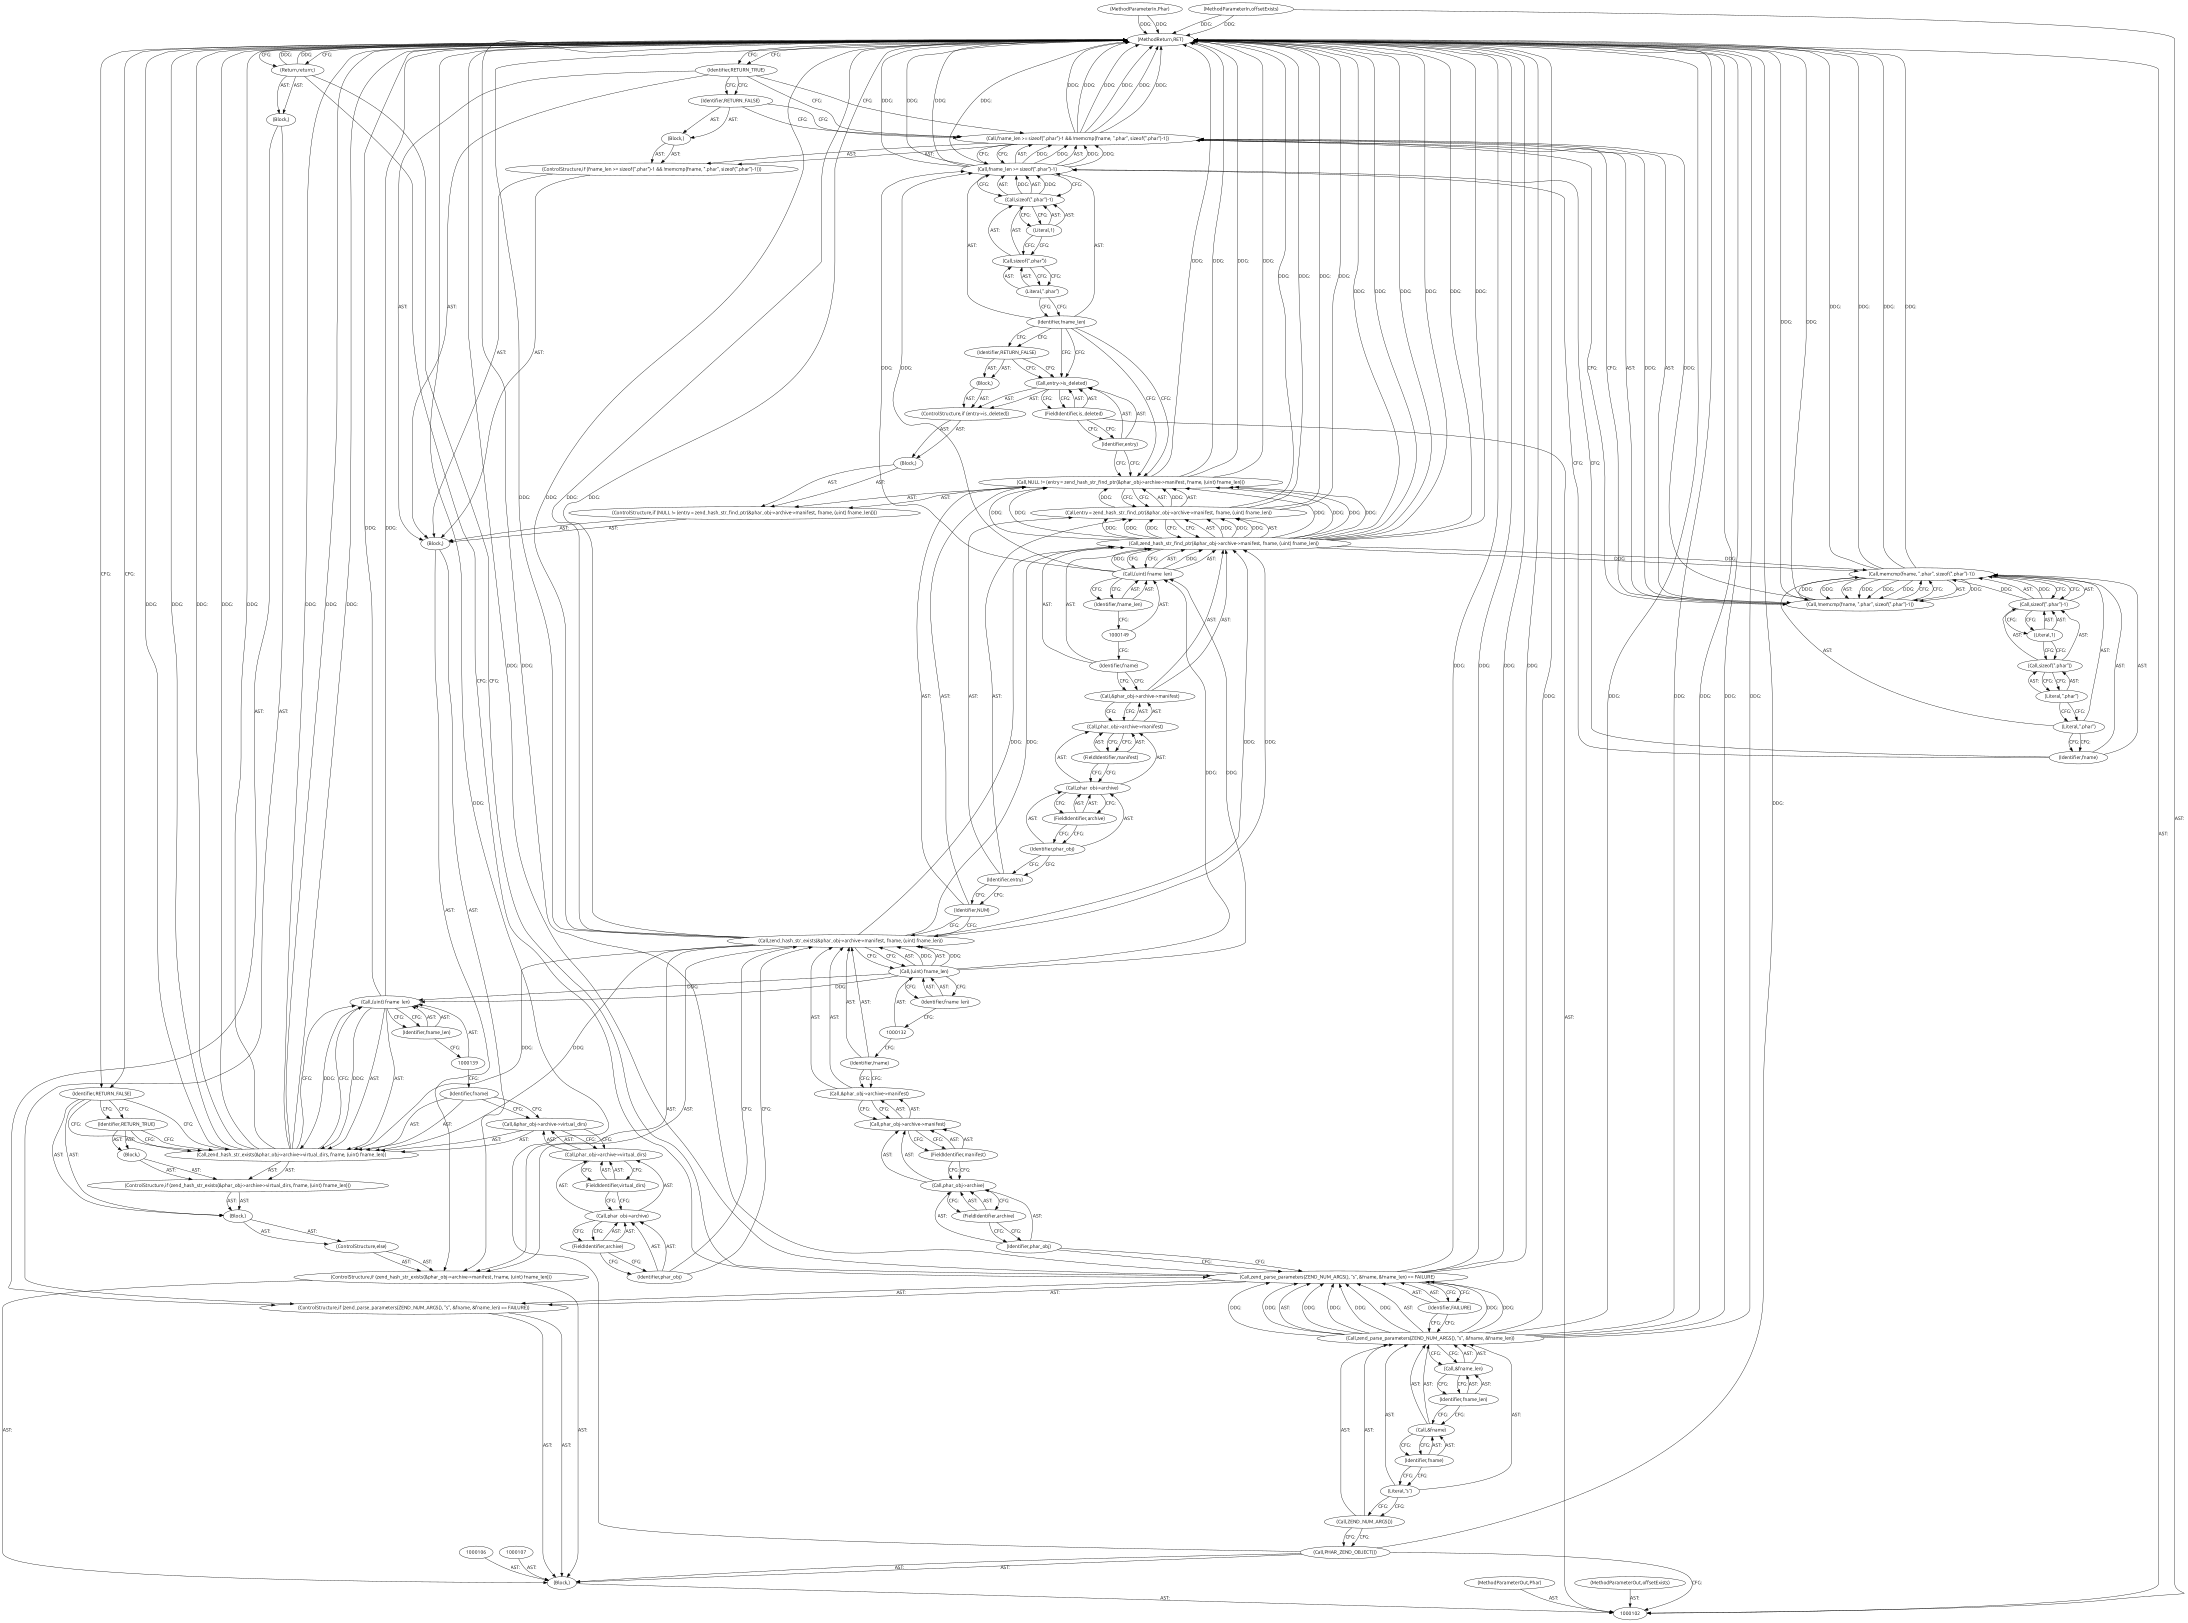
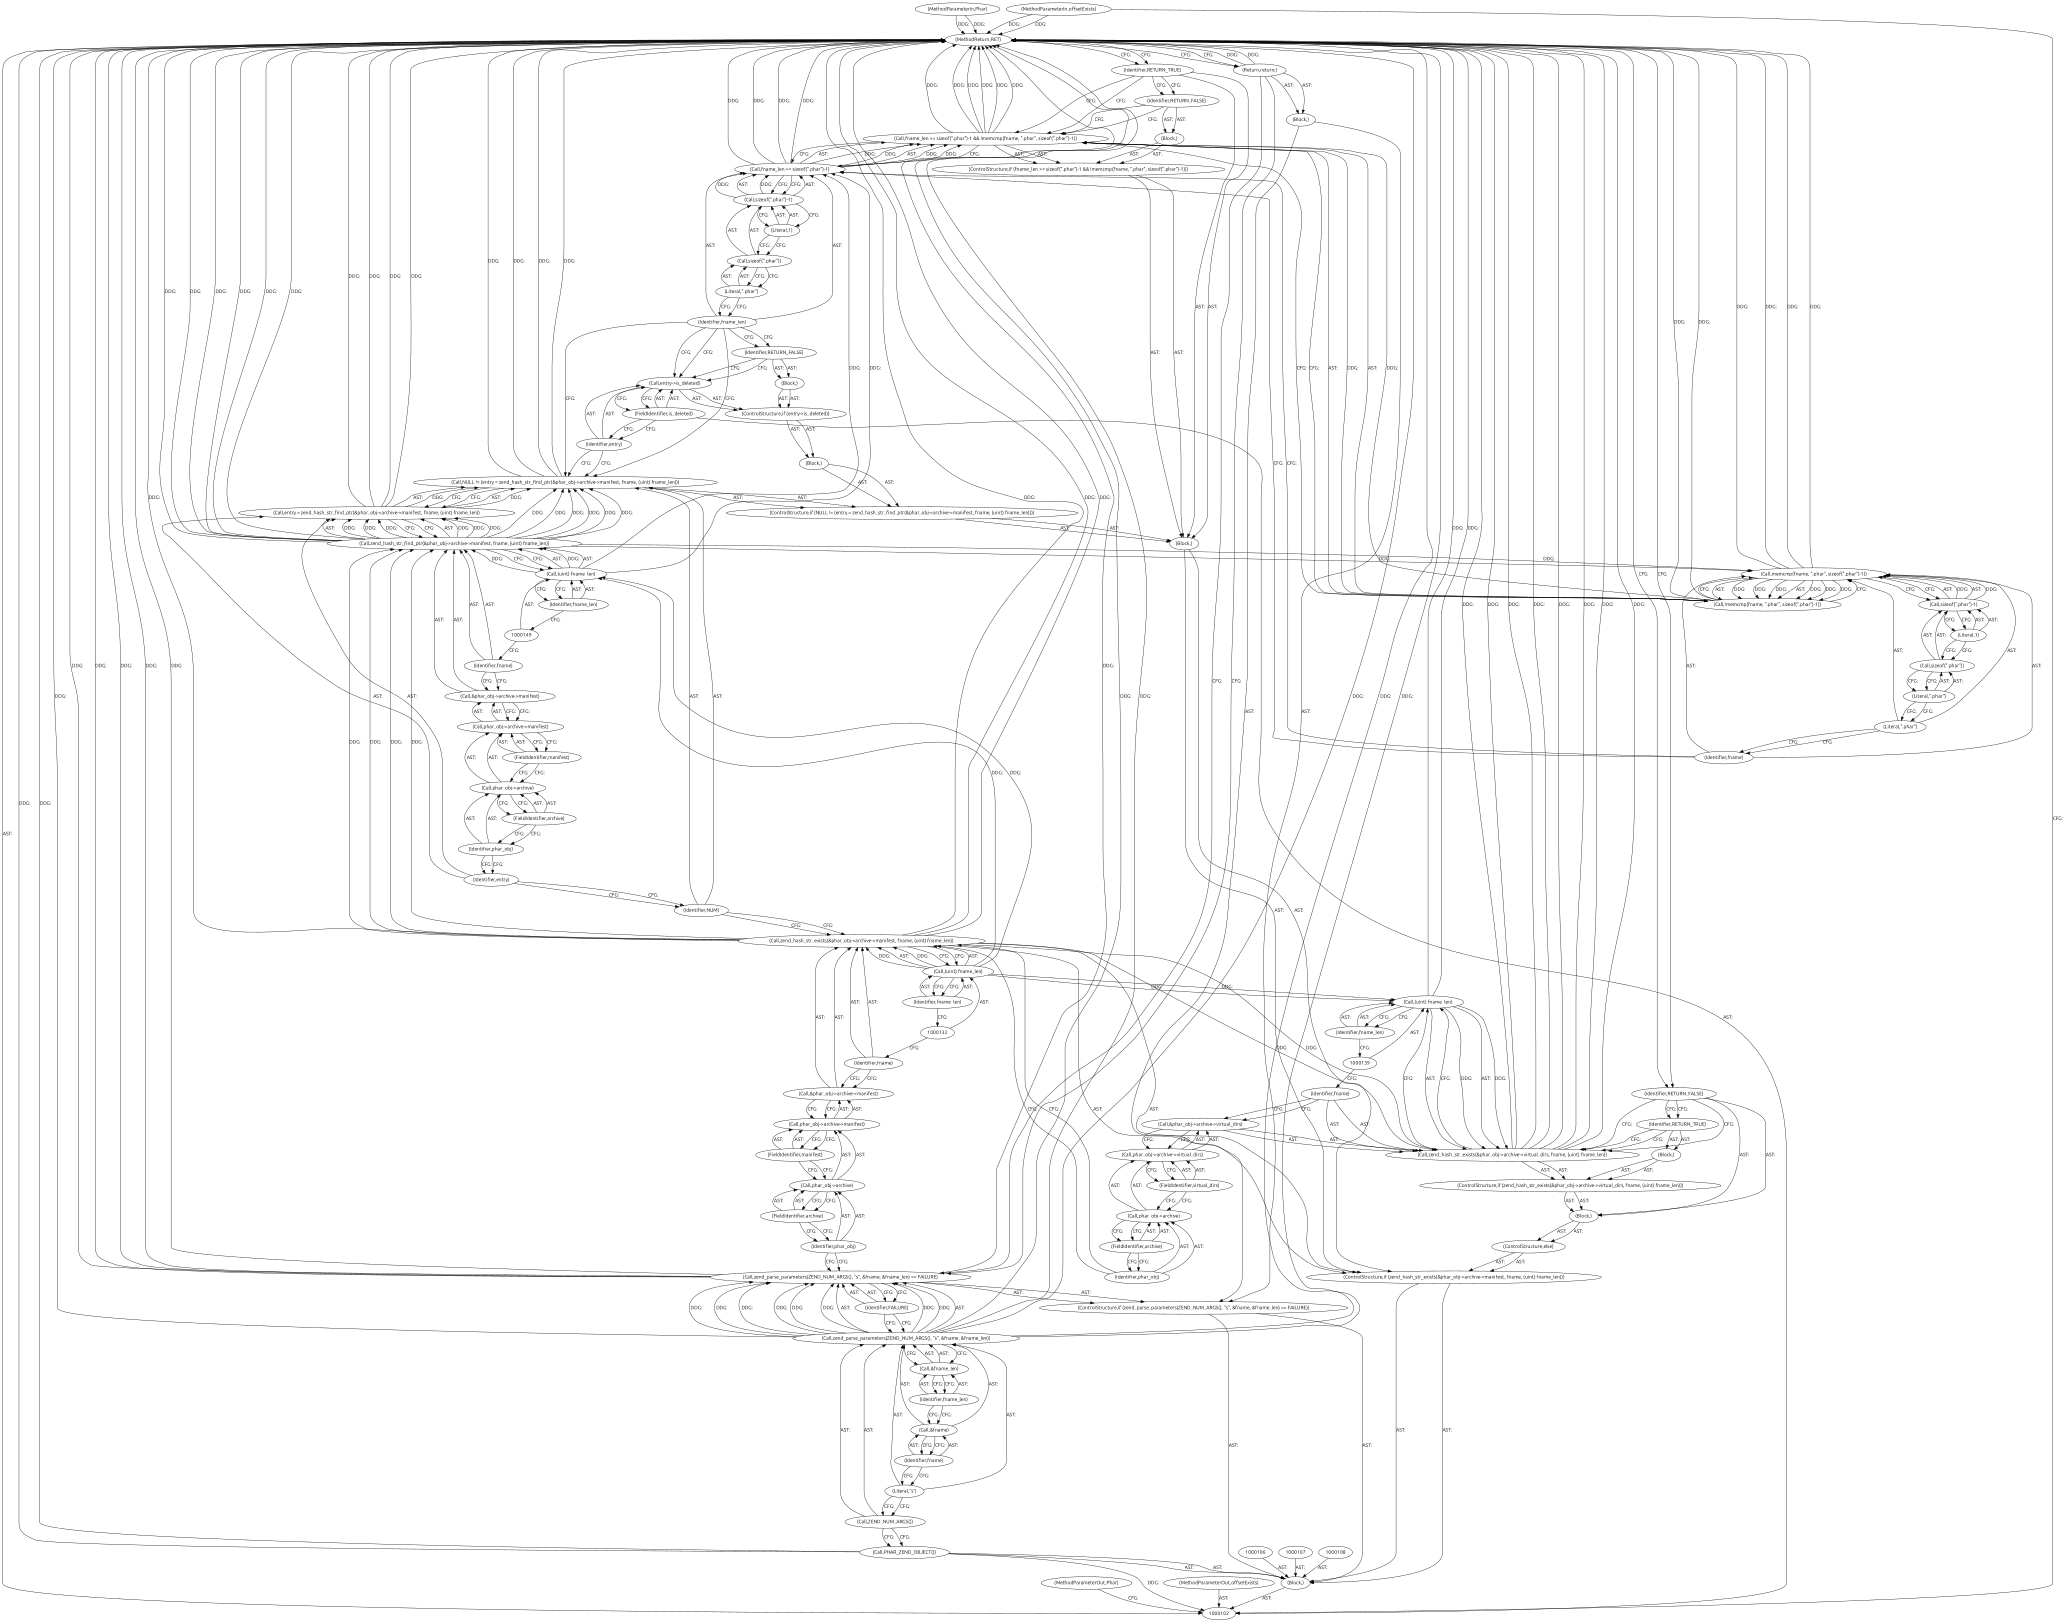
edge "(MethodParameterIn,offsetExists)" -> "1000102": label "AST: " -> "CFG: "
node "1000108": added
edge "(Call,PHAR_ZEND_OBJECT())" -> "1000102": label "CFG: " -> "DDG: "
edge "(MethodParameterOut,Phar)" -> "1000102": label "AST: " -> "CFG: "
